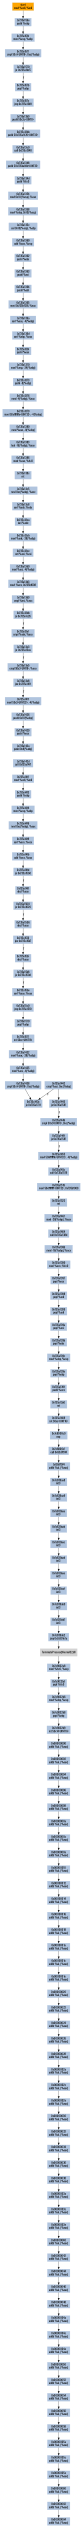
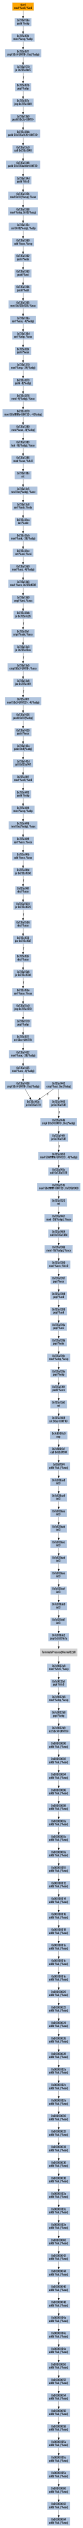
edge "0x735a142a pushl 0x8(%ebp)" -> "0x735a142d call 0x735a14f1": added
